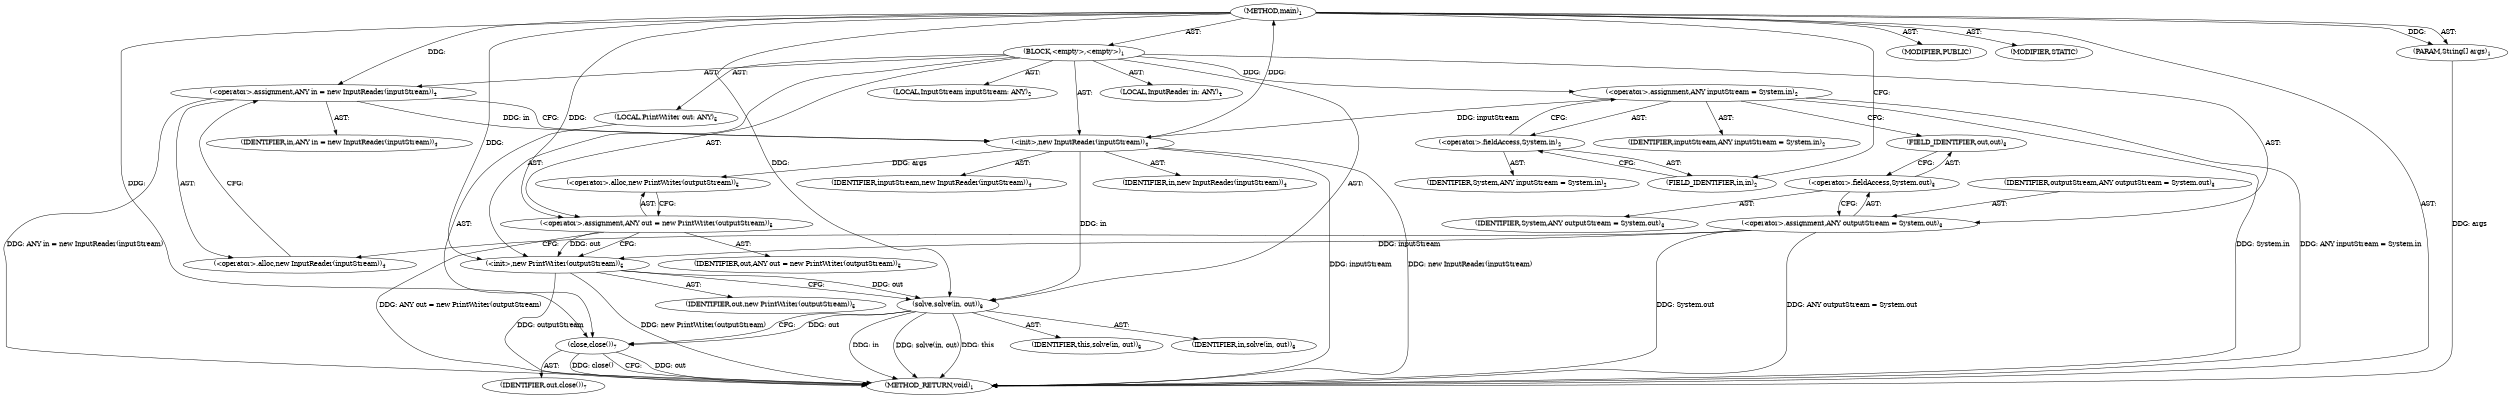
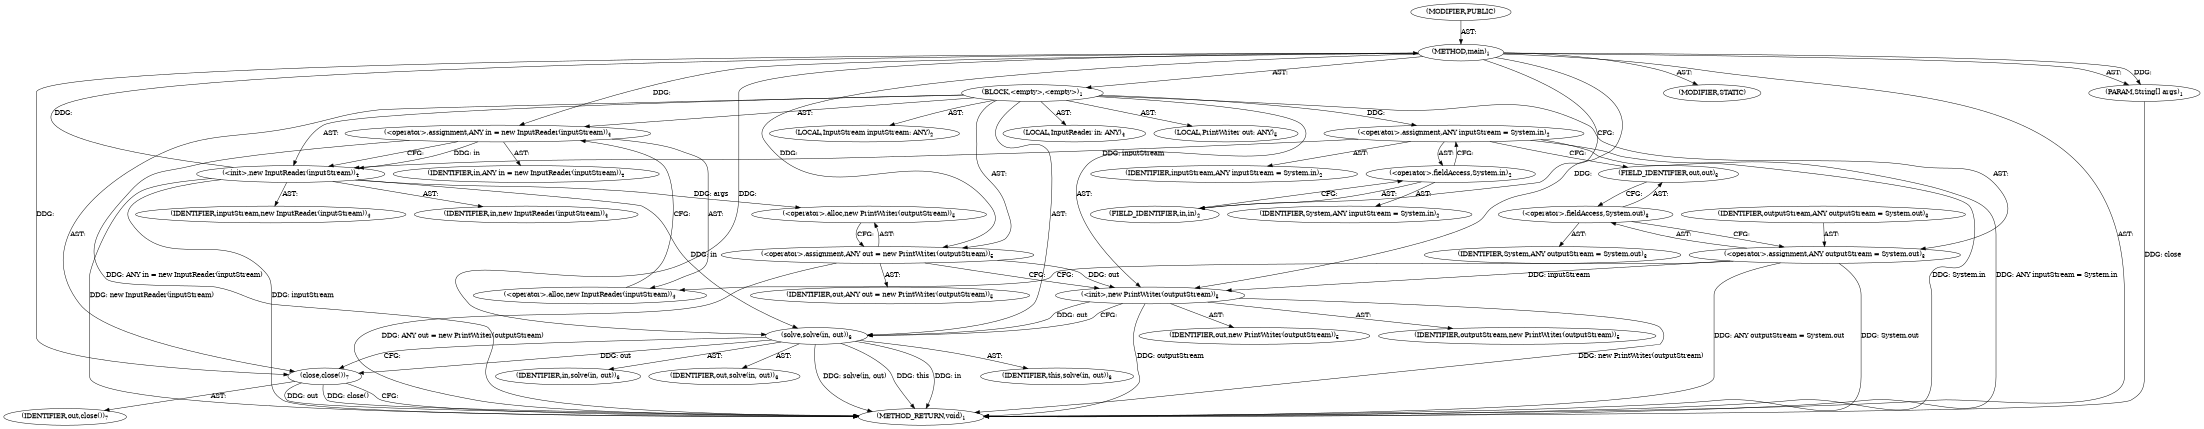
edge "(METHOD,main)" -> "(MODIFIER,PUBLIC)": reversed
edge "(PARAM,String[] args)" -> "(METHOD_RETURN,void)": label "DDG: args" -> "DDG: close"
edge "(LOCAL,PrintWriter out: ANY)" -> "(close,close())": now "(BLOCK,<empty>,<empty>)" -> "(close,close())"
node "(IDENTIFIER,outputStream,new PrintWriter(outputStream))": added
node "(IDENTIFIER,out,solve(in, out))": added
